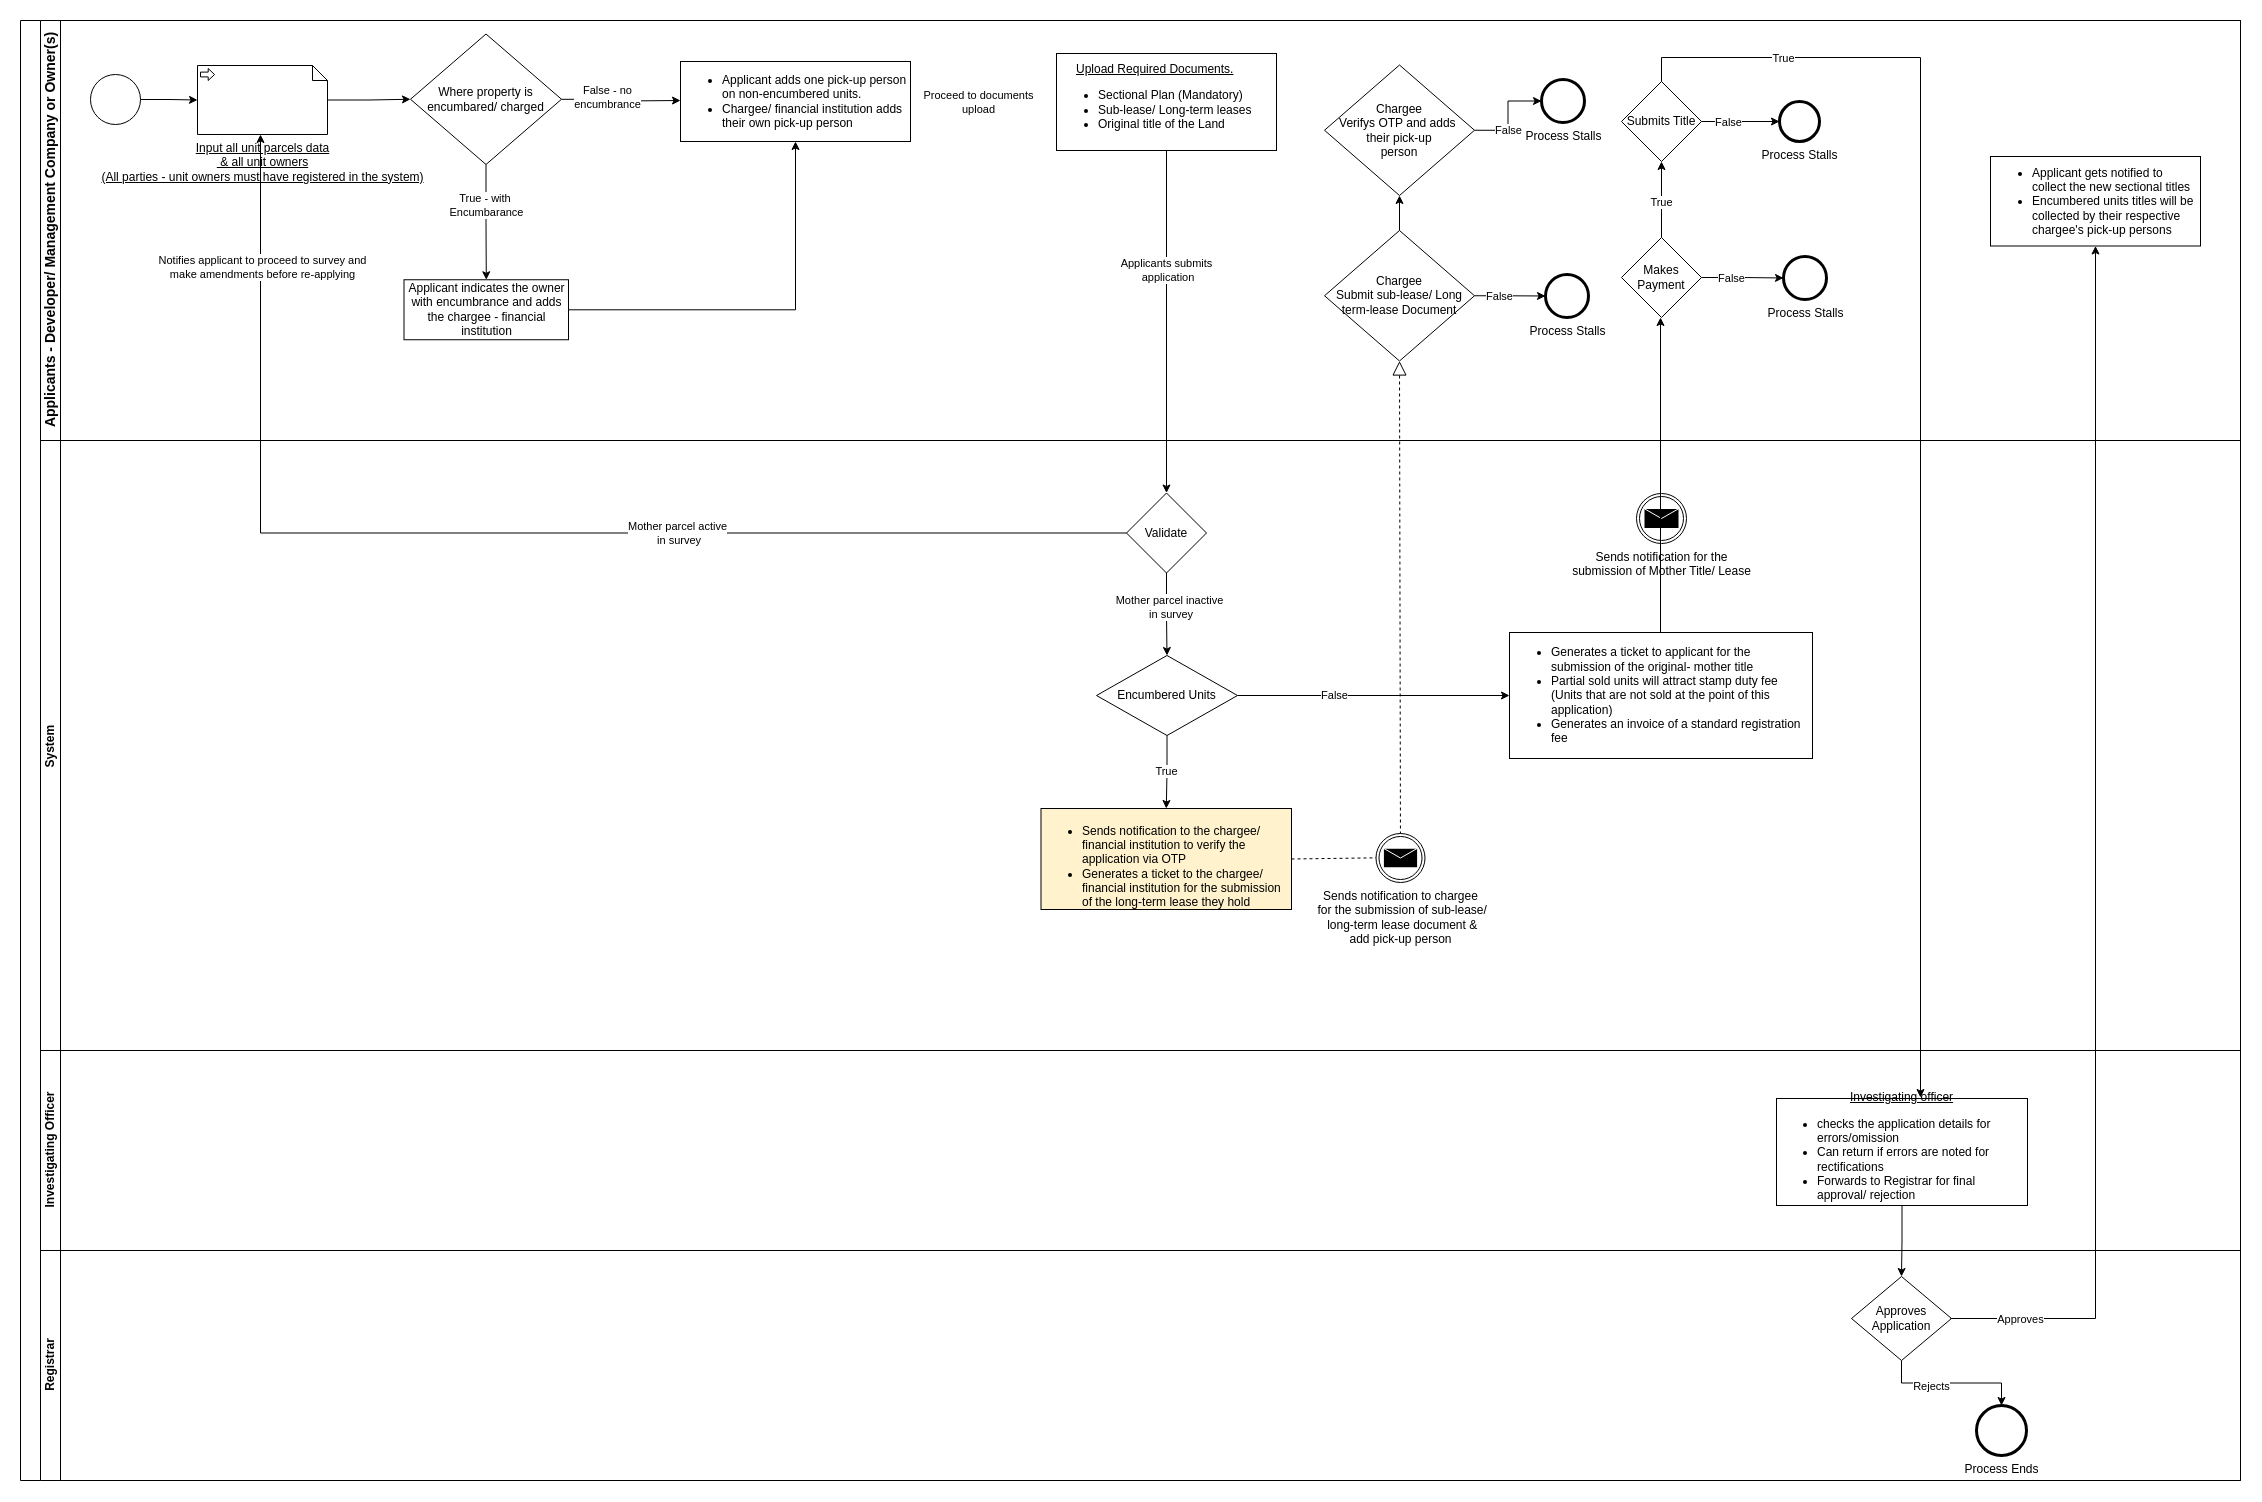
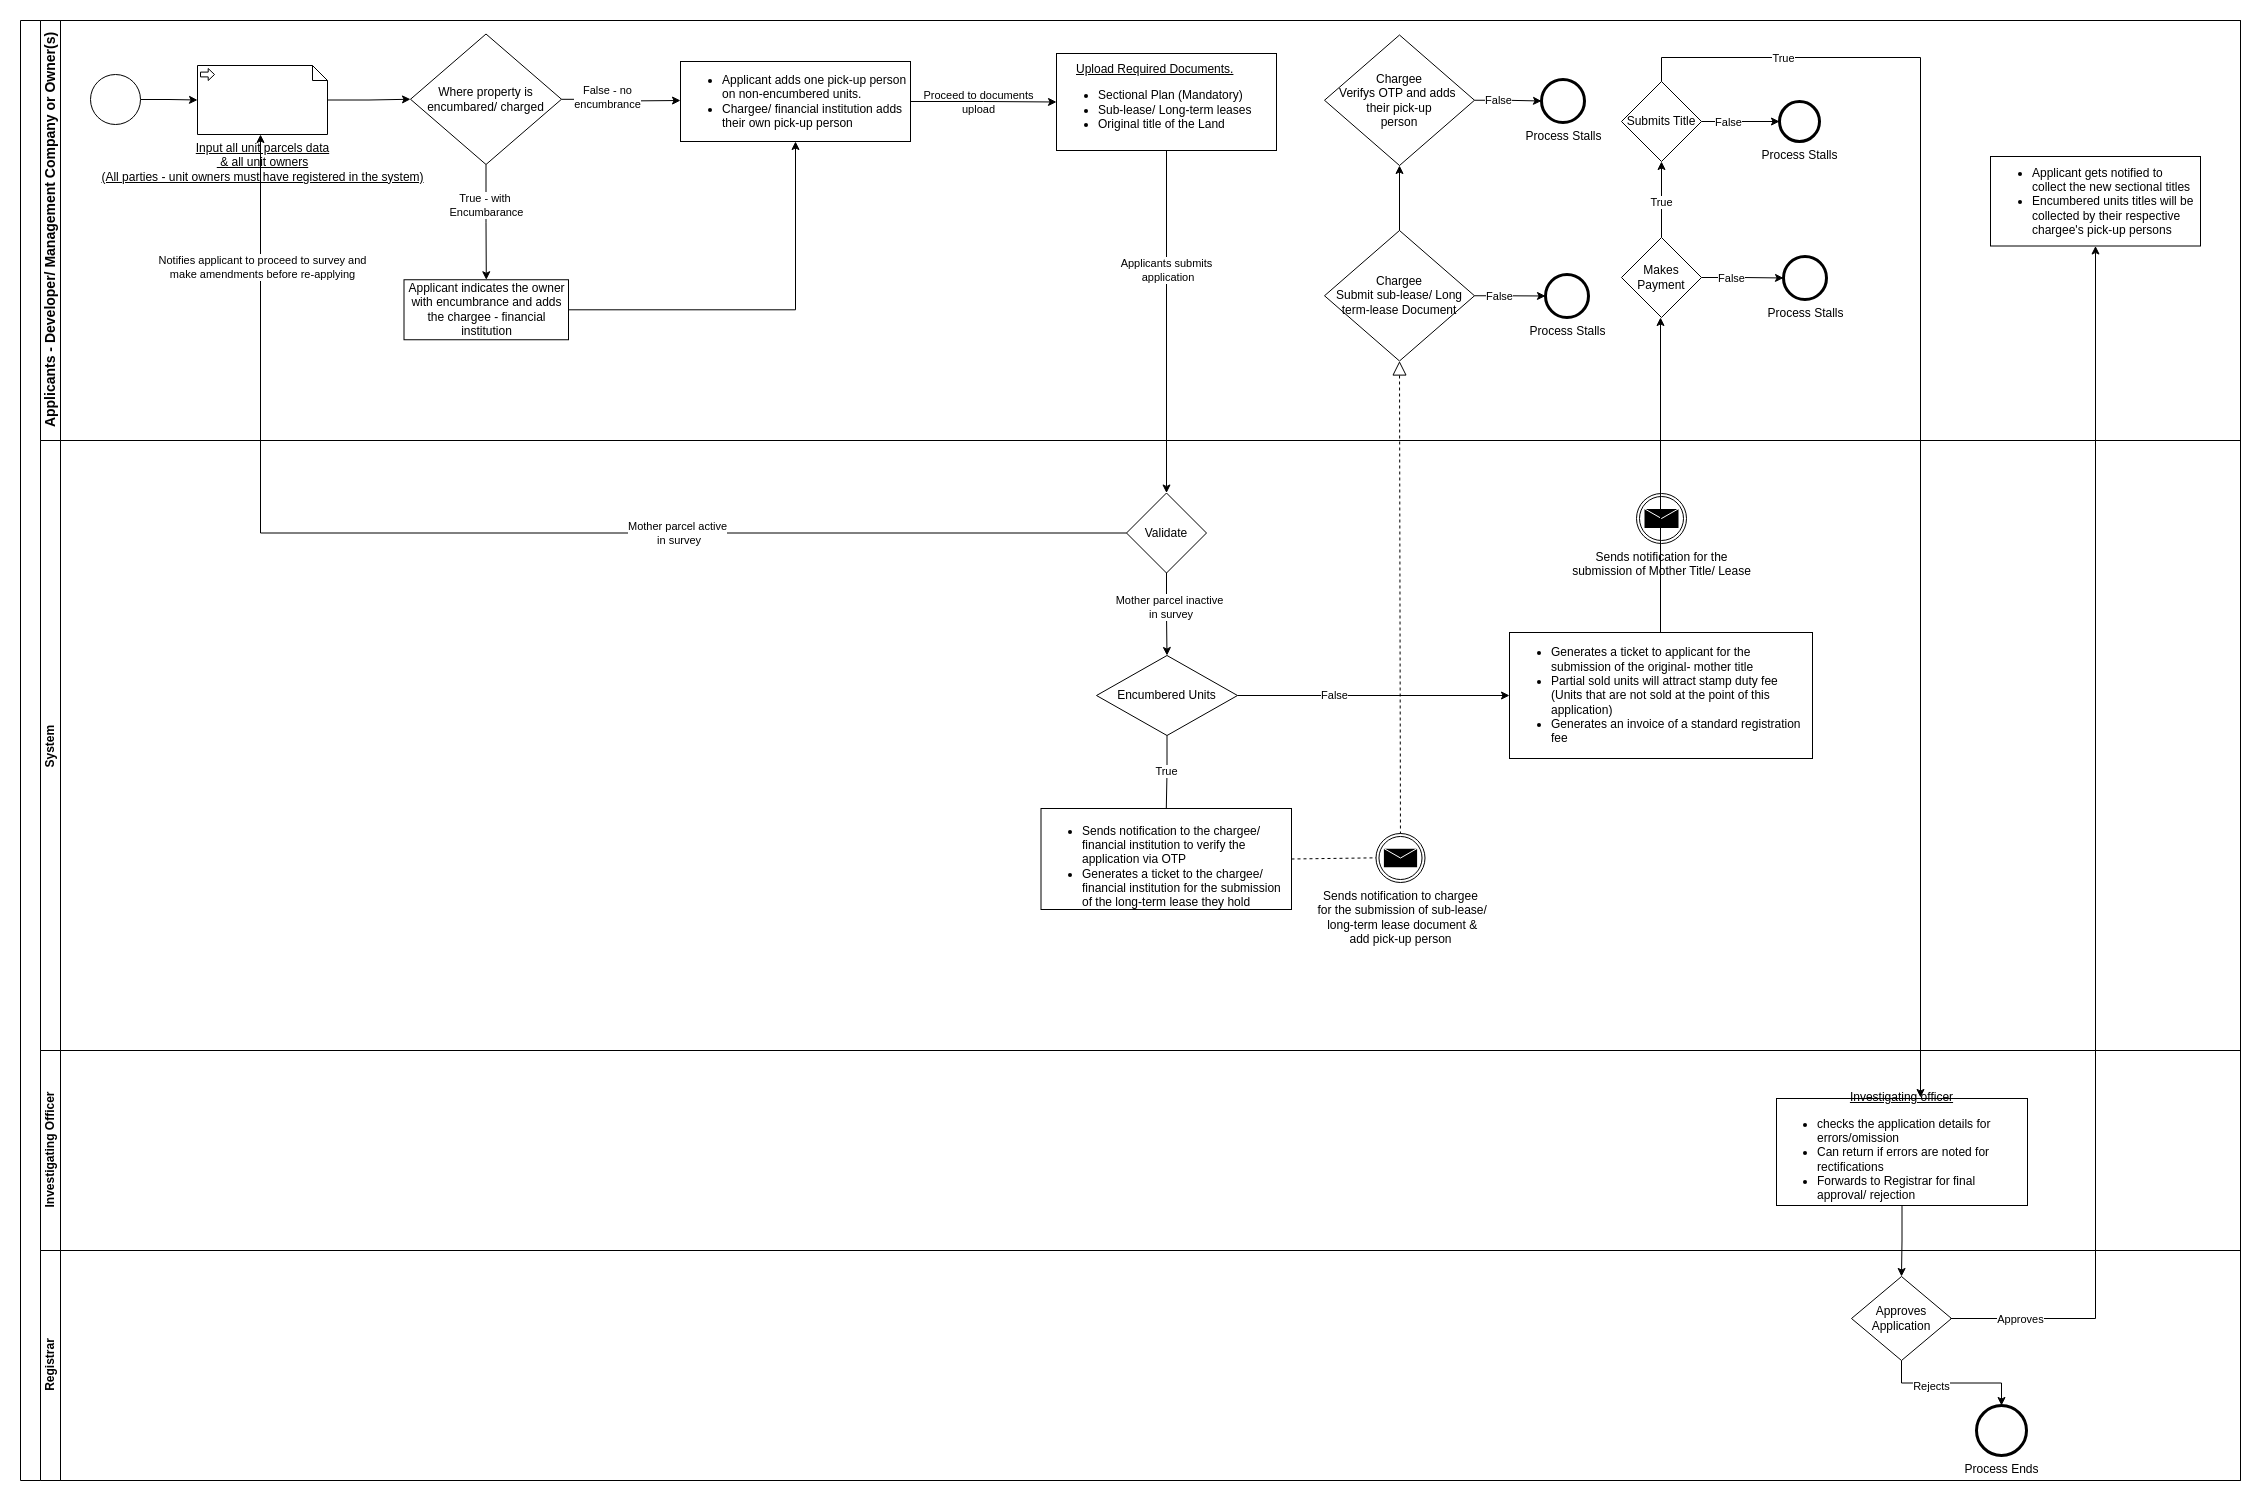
edge "Applicant adds one pick-up person on non-encumbered units. Chargee/ financial institution adds their own pick-up person" -> "Upload Required Documents. Sectional Plan (Mandatory) Sub-lease/ Long-term leases Original title of the Land": added
node "Chargee Verifys OTP and adds their pick-up person": moved (1400, 130) -> (1400, 100)
edge "Encumbered Units" -> "Sends notification to the chargee/ financial institution to verify the application via OTP Generates a ticket to the chargee/ financial institution for the submission of the long-term lease they hold": arrowhead classic -> none
node "Sends notification to the chargee/ financial institution to verify the application via OTP Generates a ticket to the chargee/ financial institution for the submission of the long-term lease they hold": fillcolor #fff2cc -> #ffffff
